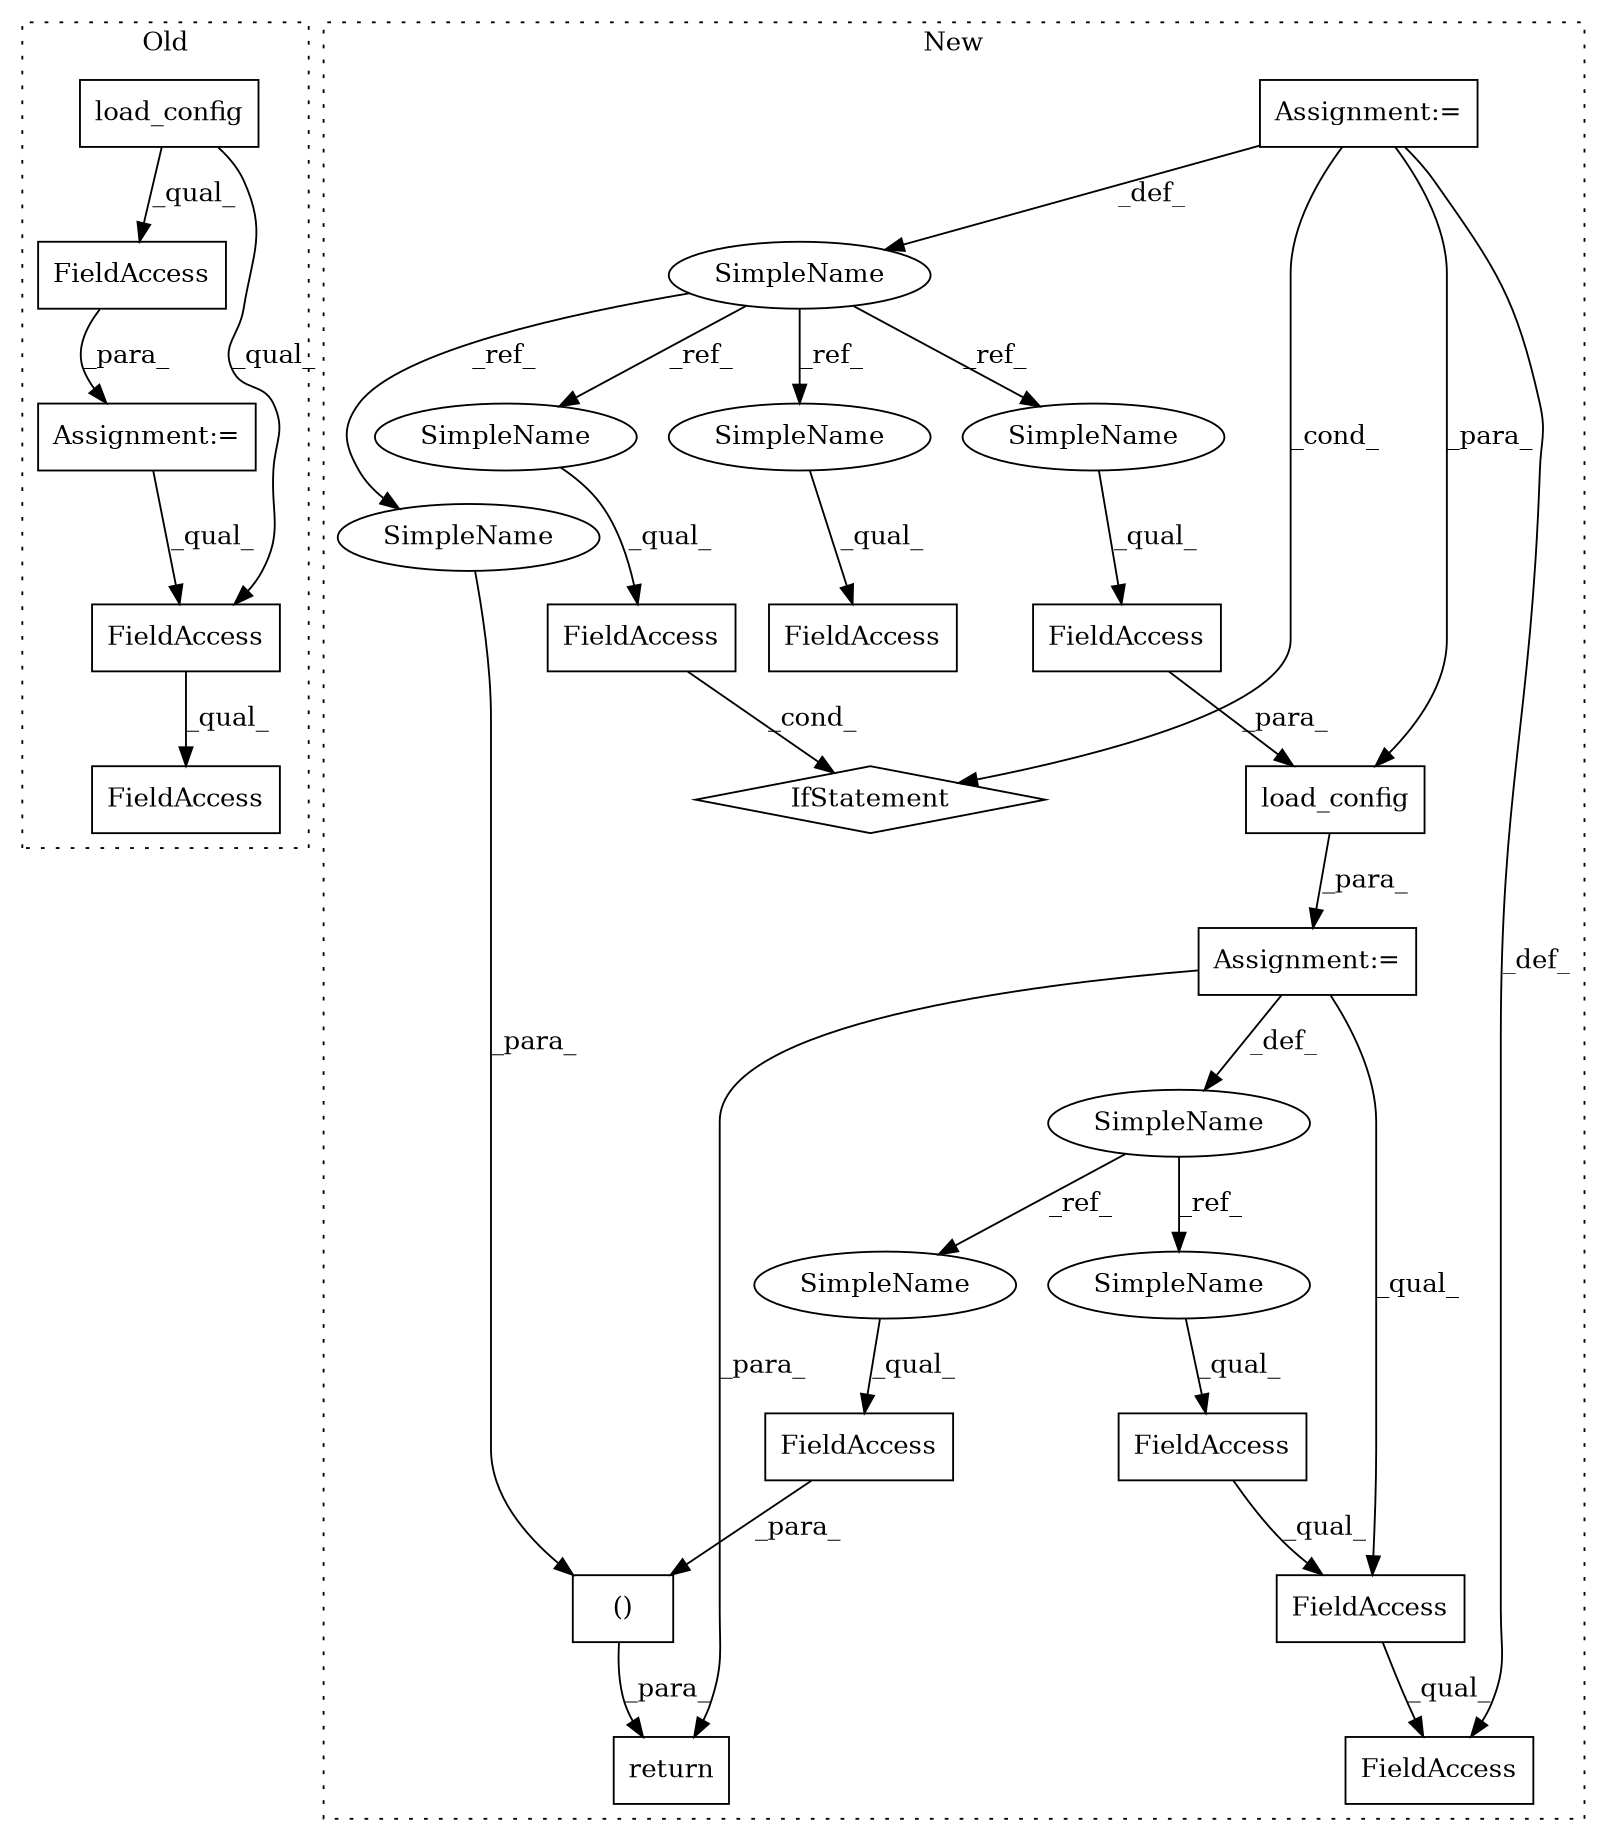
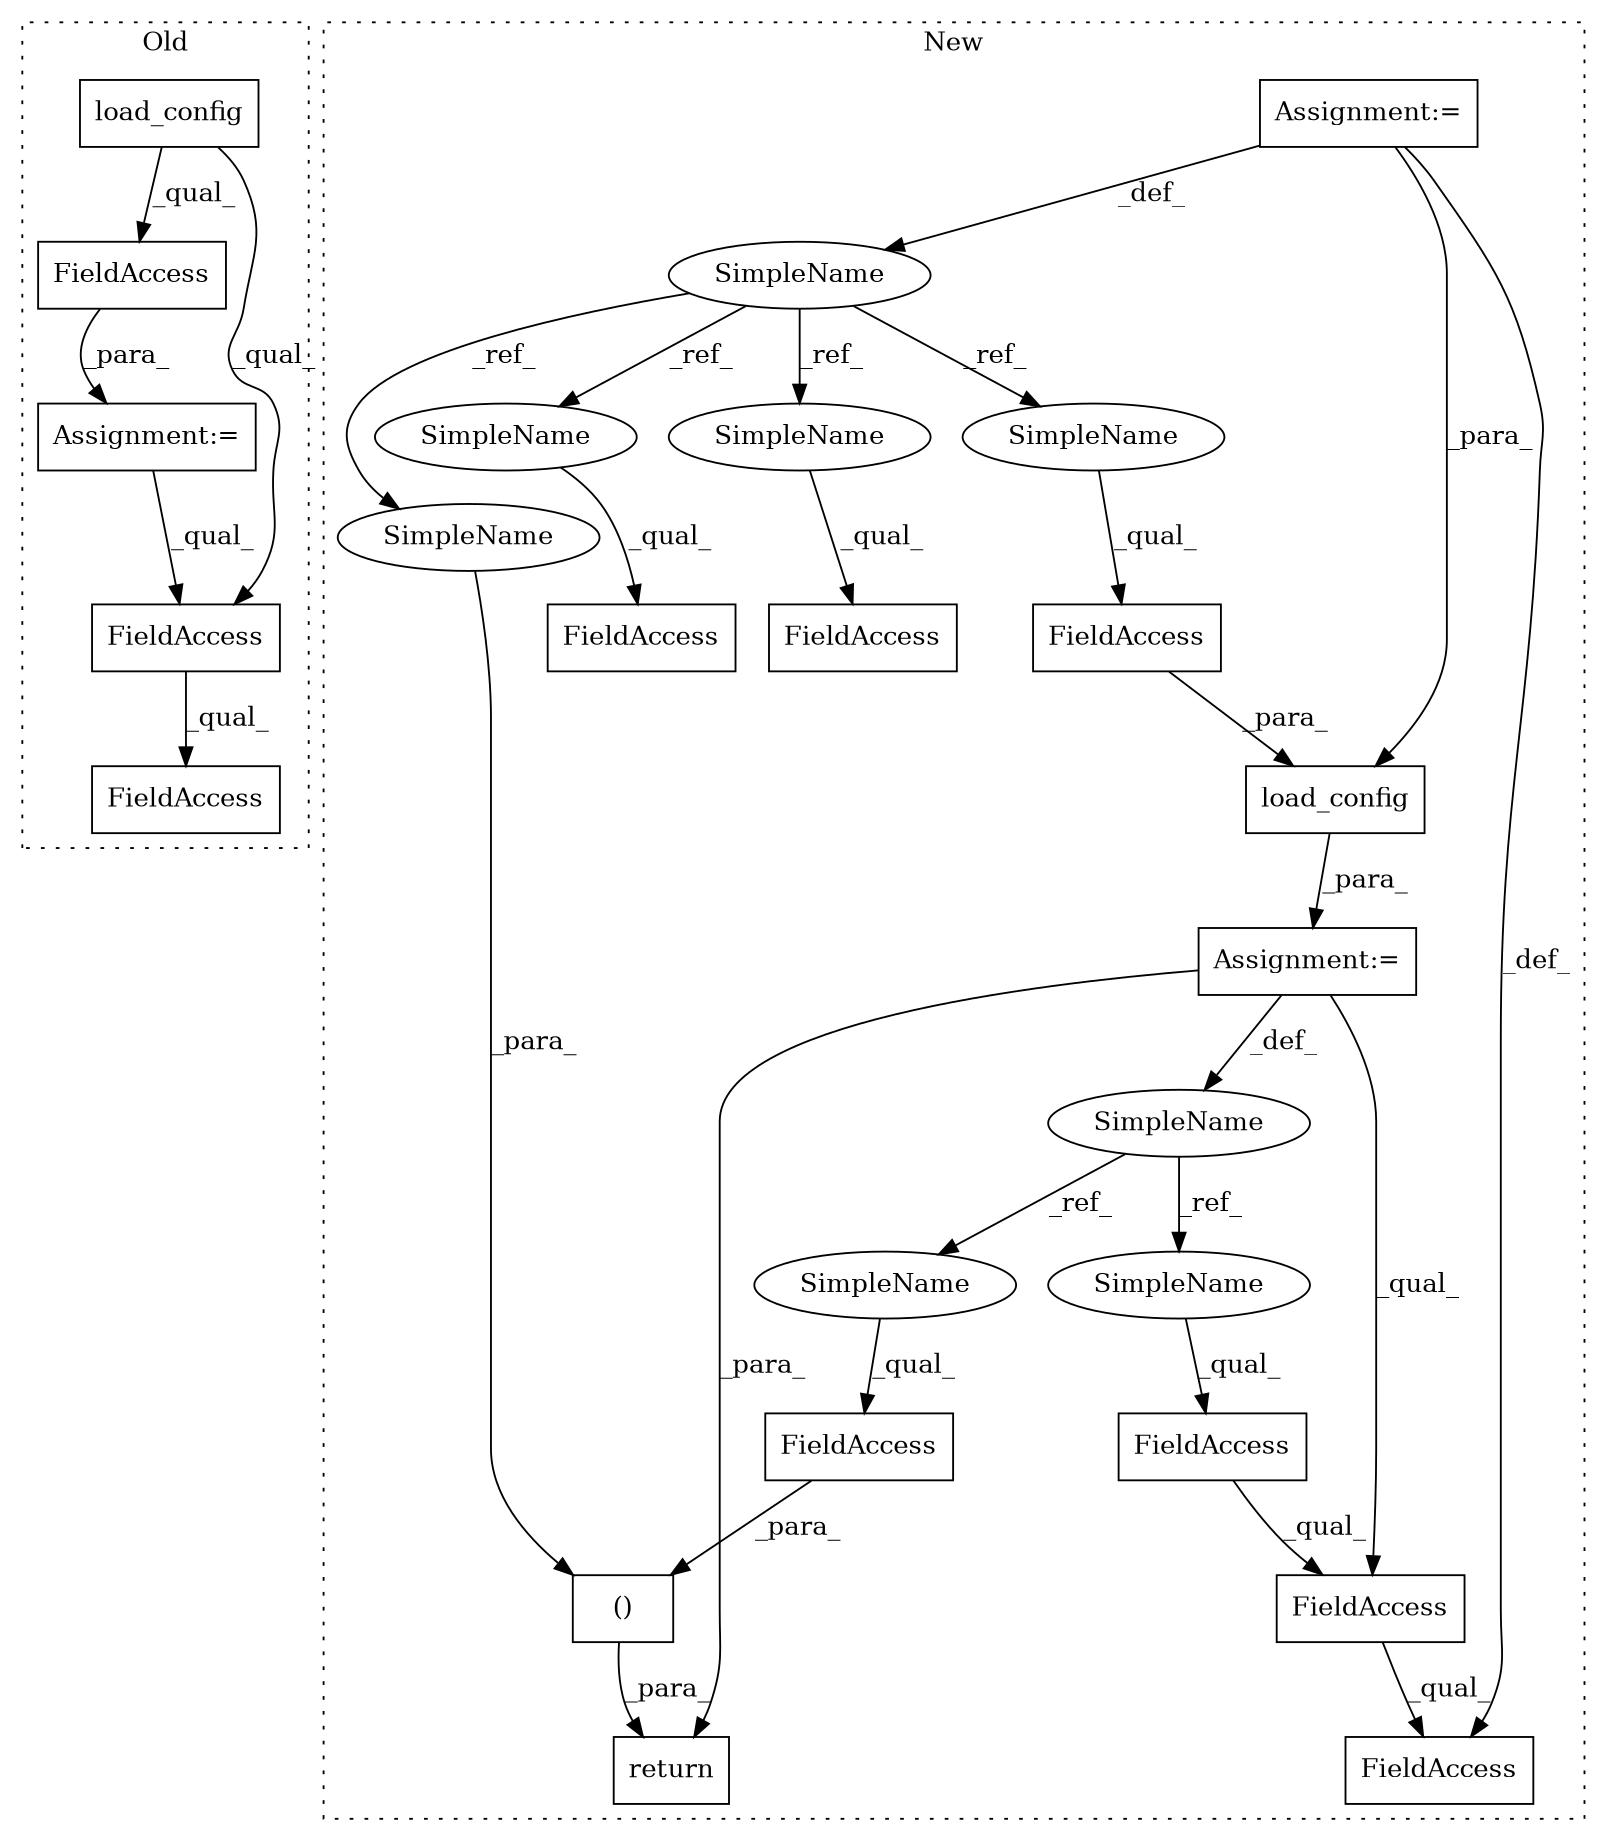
node "IfStatement": removed
